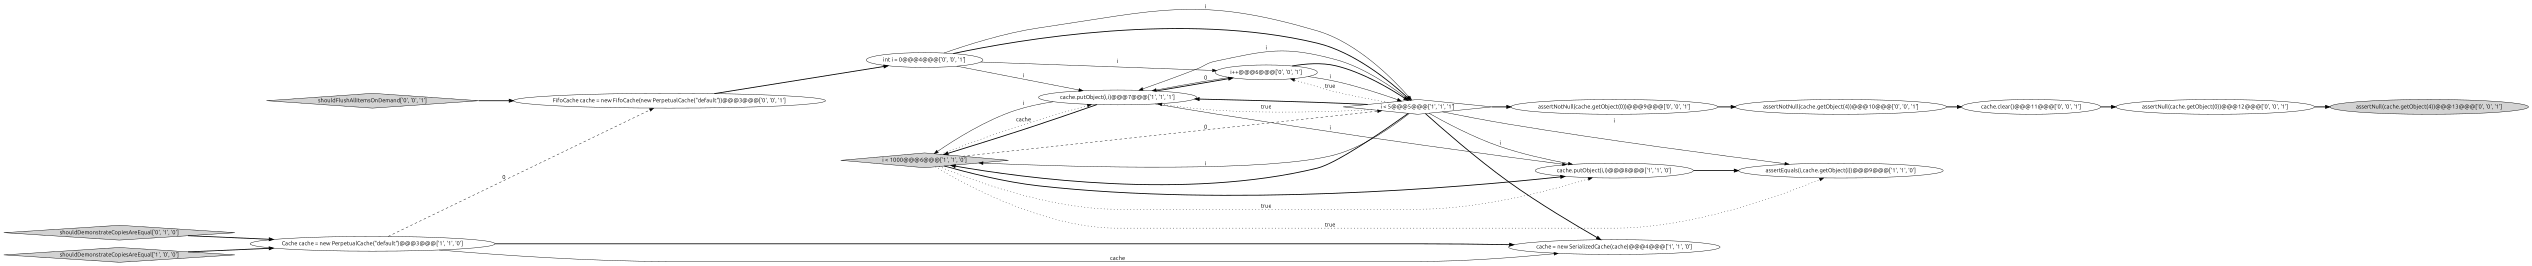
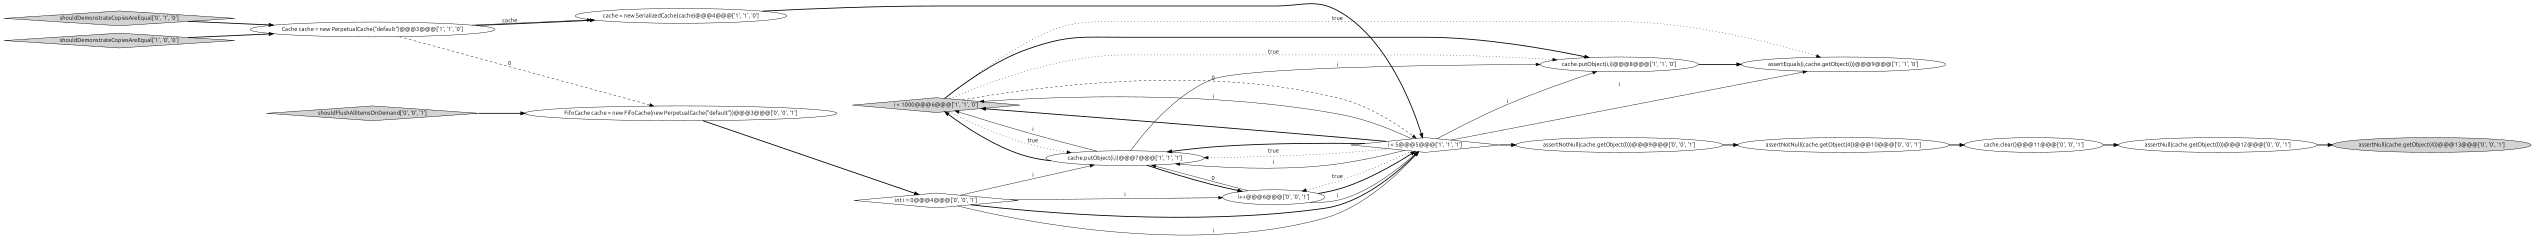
node "int i = 0@@@4@@@['0', '0', '1']": shape ellipse -> diamond
edge "i < 1000@@@6@@@['1', '1', '0']" -> "cache.putObject(i,i)@@@7@@@['1', '1', '1']": label "cache" -> "true"
edge "i < 5@@@5@@@['1', '1', '1']" -> "cache = new SerializedCache(cache)@@@4@@@['1', '1', '0']": reversed
